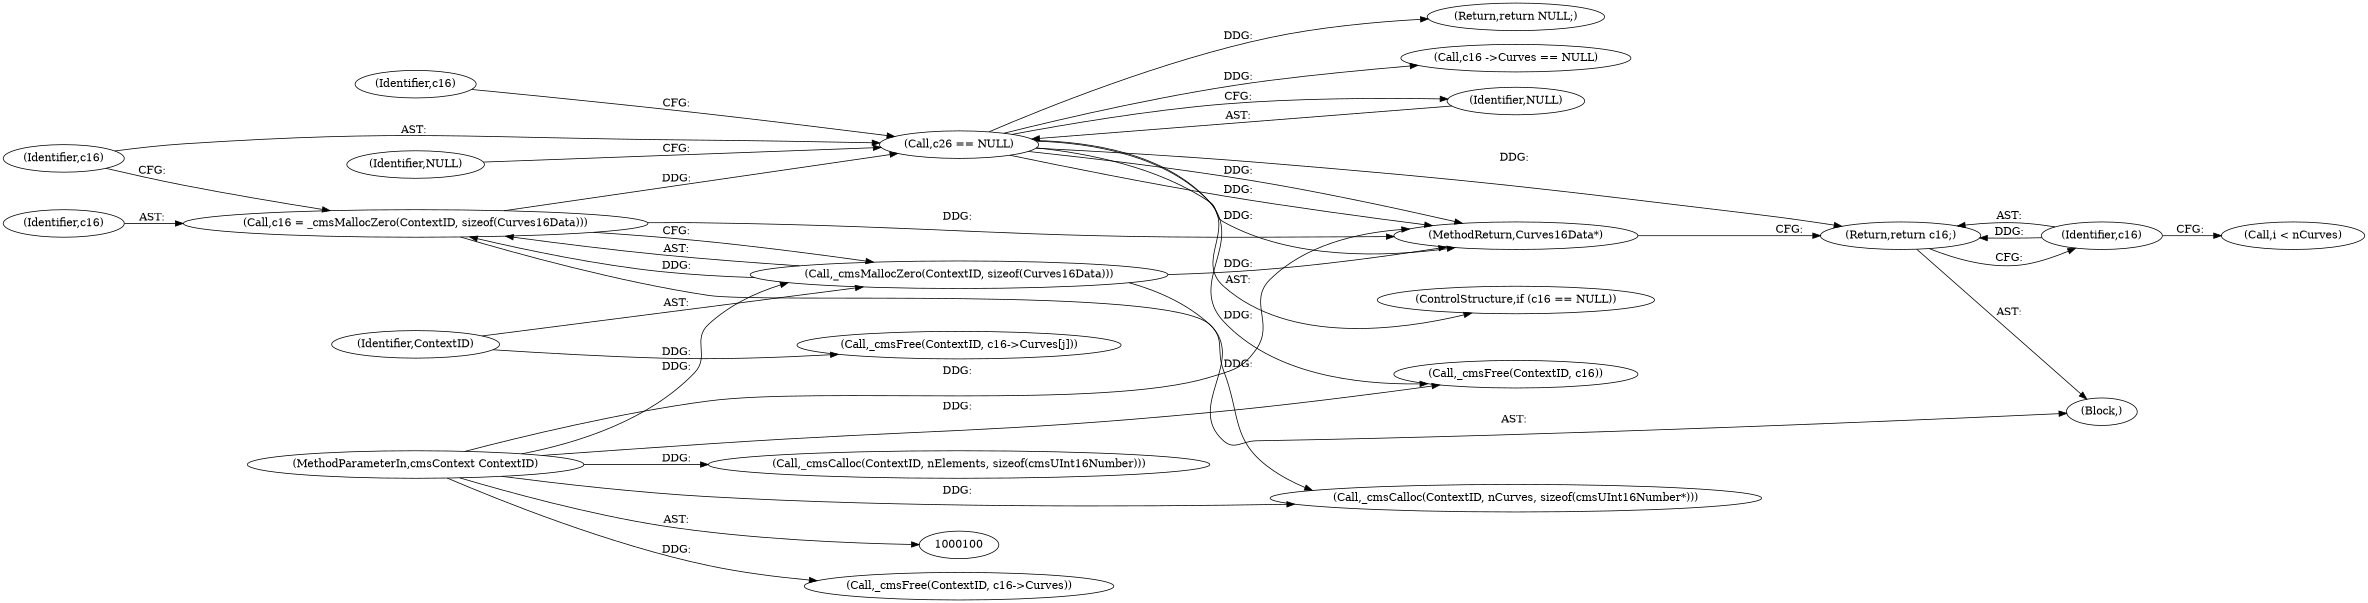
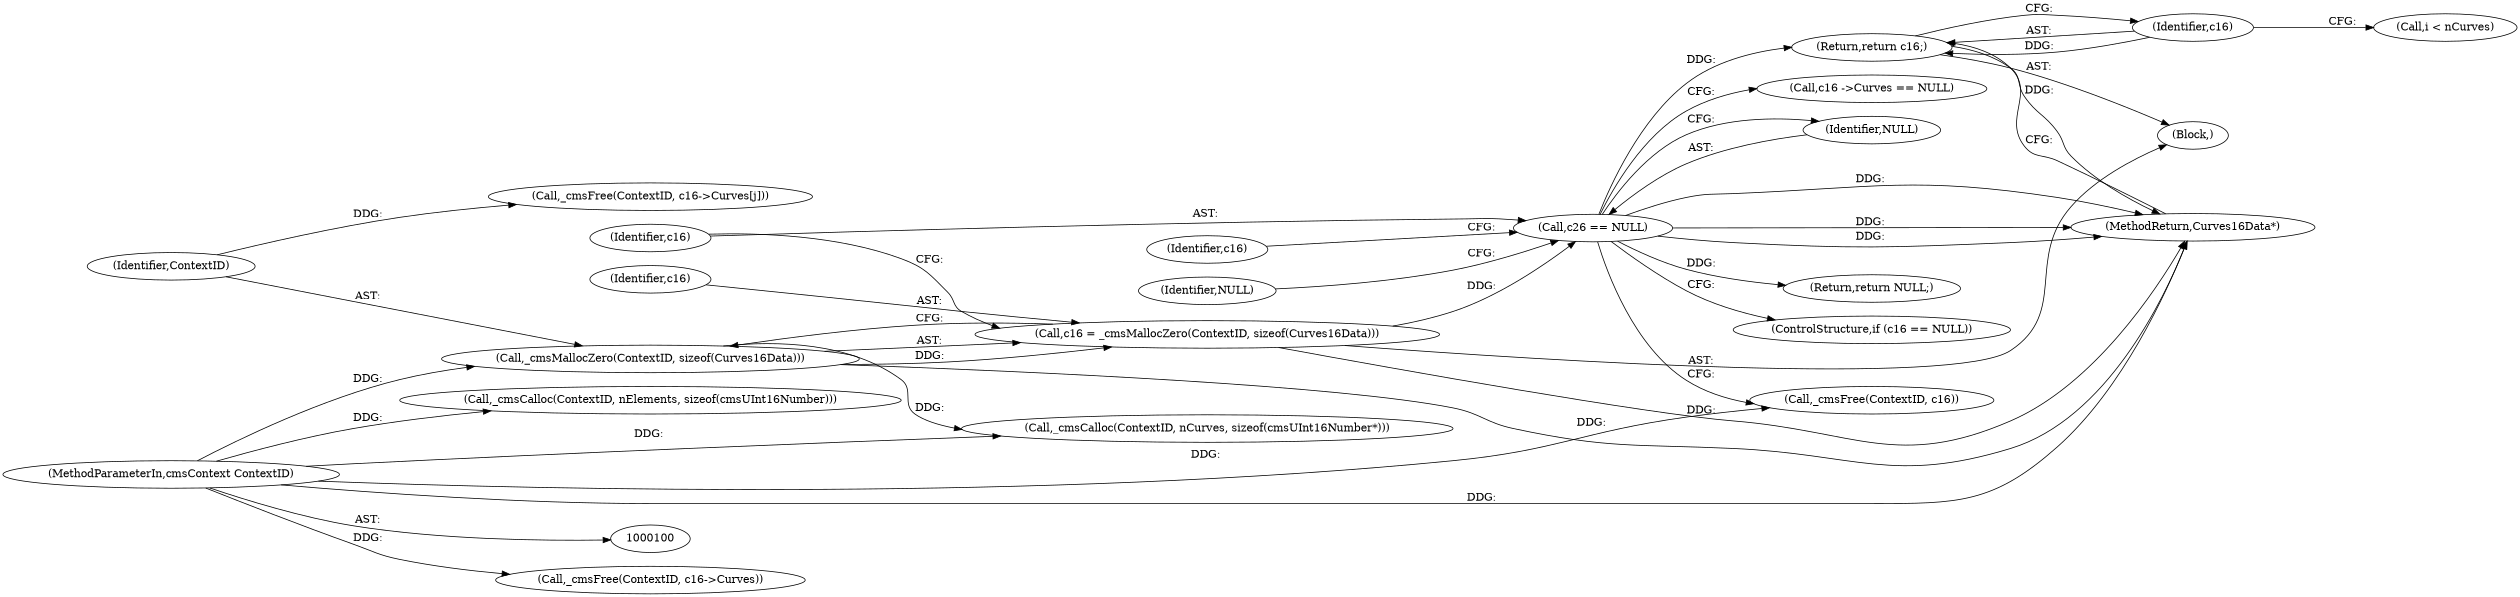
edge "(Call,c26 == NULL)" -> "(Call,c16 ->Curves == NULL)": label "DDG: " -> "CFG: "
edge "(Return,return c16;)" -> "(MethodReturn,Curves16Data*)": added, label "DDG:"
edge "(Call,c26 == NULL)" -> "(ControlStructure,if (c16 == NULL))": label "AST: " -> "CFG: "
edge "(Call,c26 == NULL)" -> "(Call,_cmsFree(ContextID, c16))": label "DDG: " -> "CFG: "
